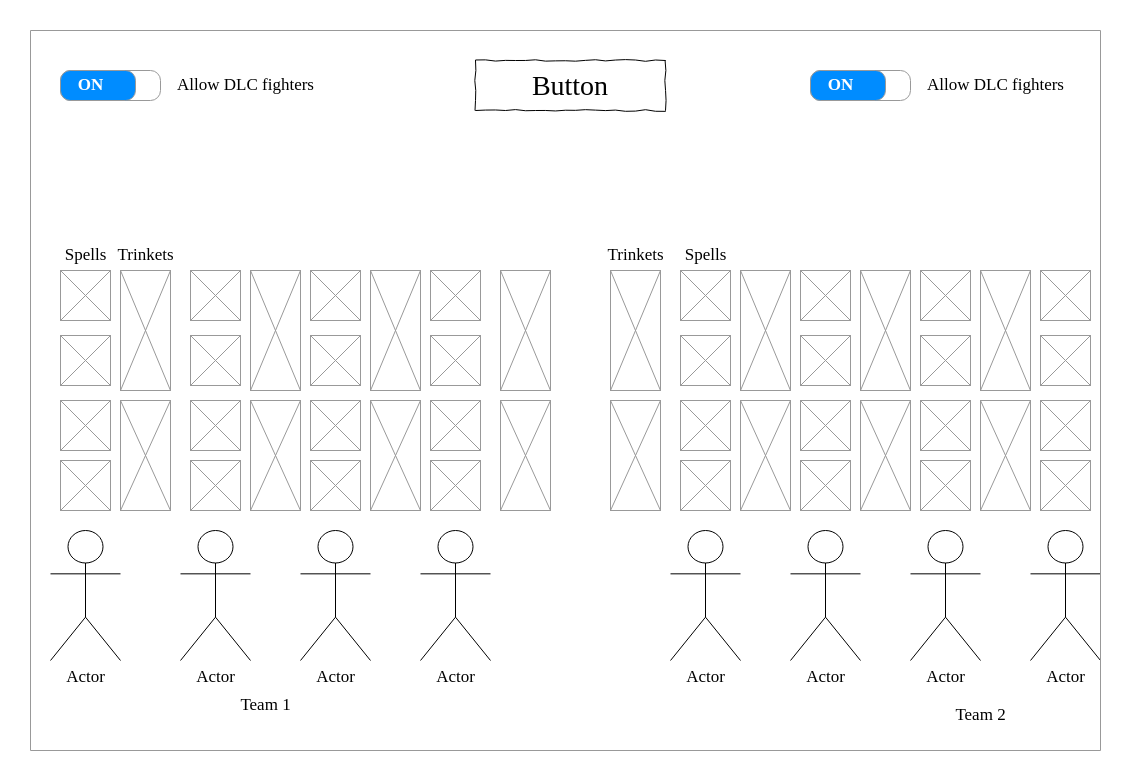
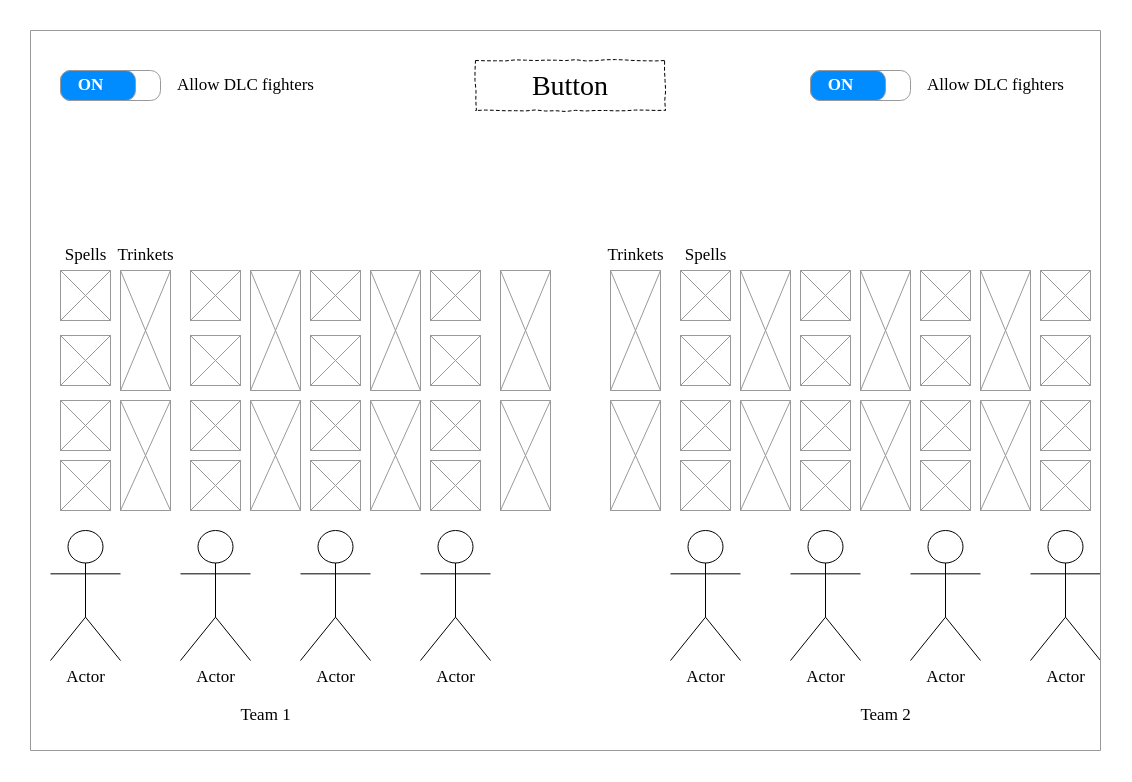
node "Button": style solid -> dashed
node "Team 1": moved (266, 706) -> (266, 716)
node "Team 2": moved (981, 716) -> (886, 716)
